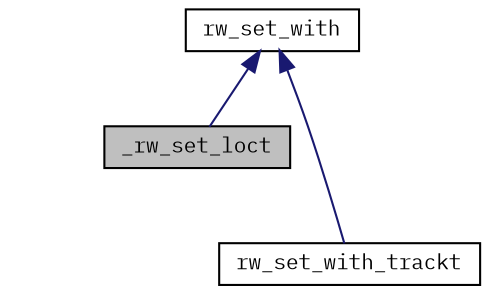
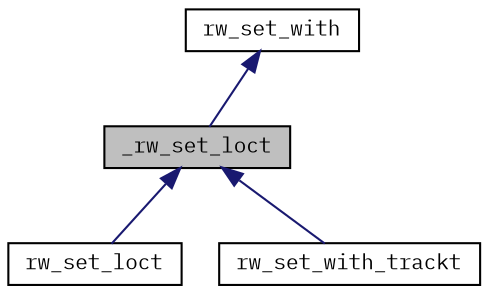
edge "rw_set_with_trackt" -> "rw_set_with": now "rw_set_with_trackt" -> "_rw_set_loct"
node "rw_set_loct": added
